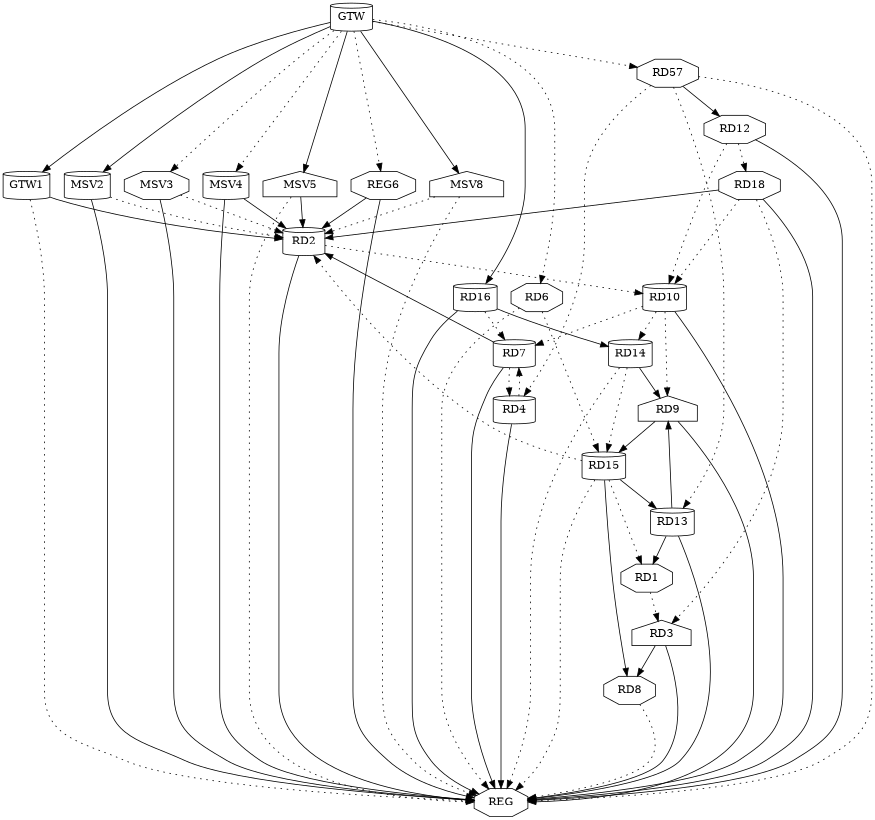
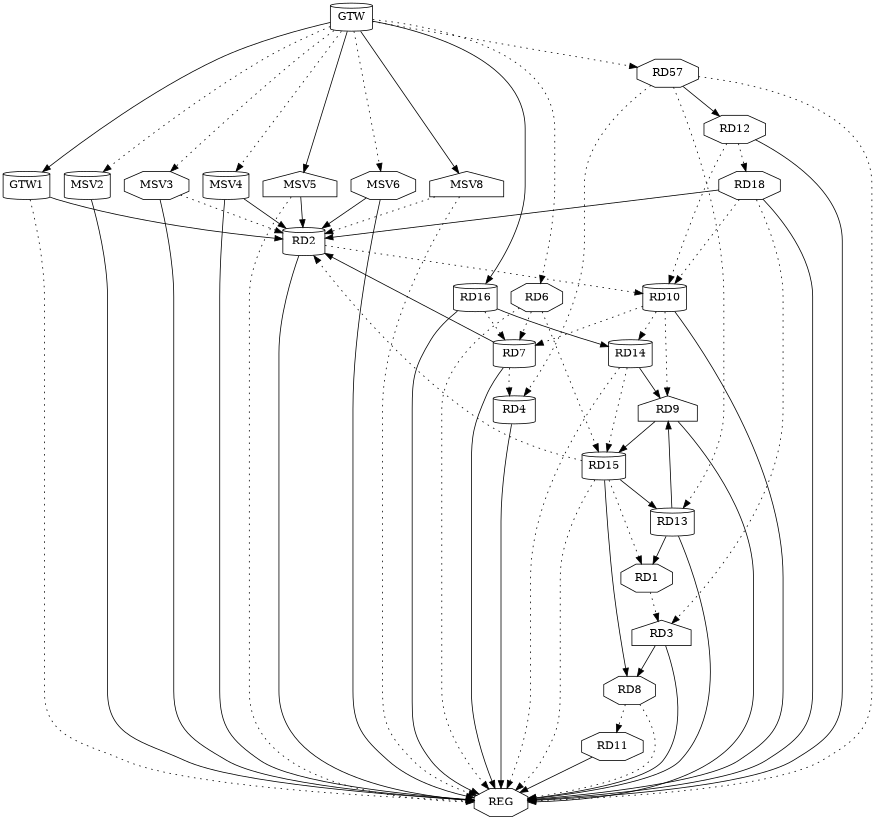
edge "GTW" -> "MSV2": style solid -> dotted
node "REG6": label "REG6" -> "MSV6"
edge "MSV2" -> "RD2": removed
edge "RD4" -> "RD7": now "RD6" -> "RD7"
node "RD11": added
